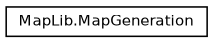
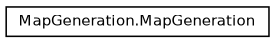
node "MapLib.MapGeneration": label "MapLib.MapGeneration" -> "MapGeneration.MapGeneration"
